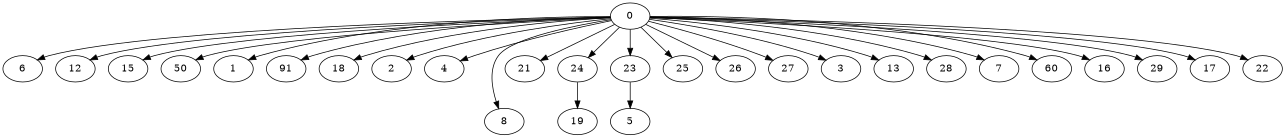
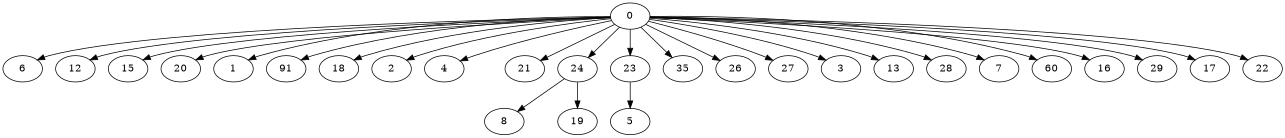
edge "0" -> "8": now "24" -> "8"
node "50": label "50" -> "20"
node "25": label "25" -> "35"
